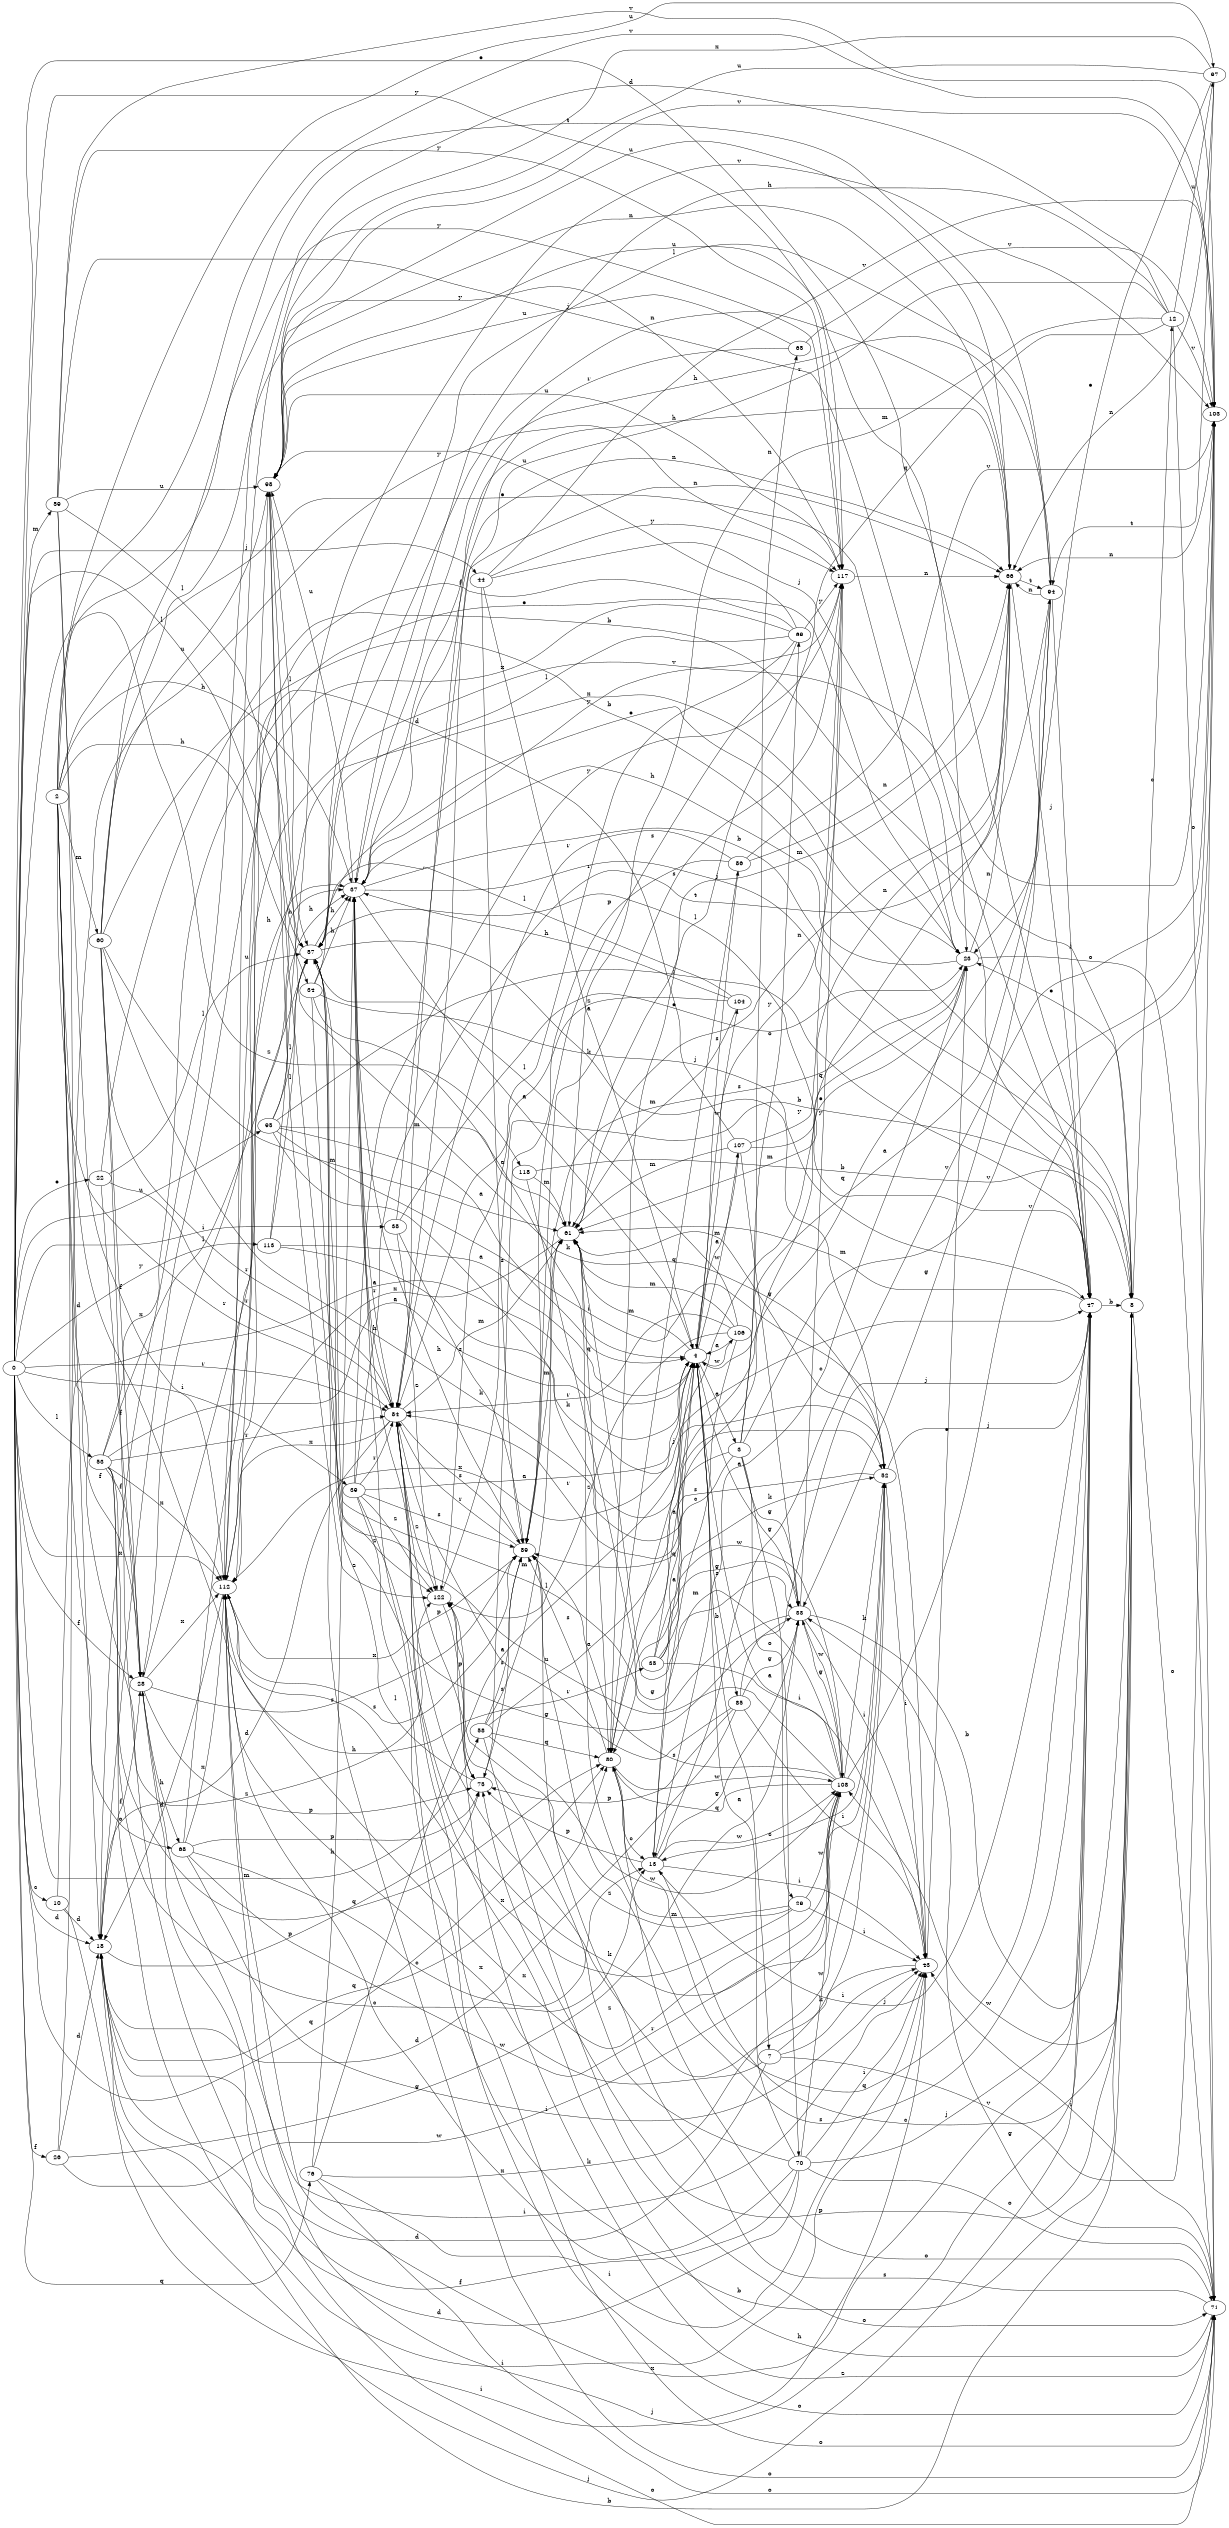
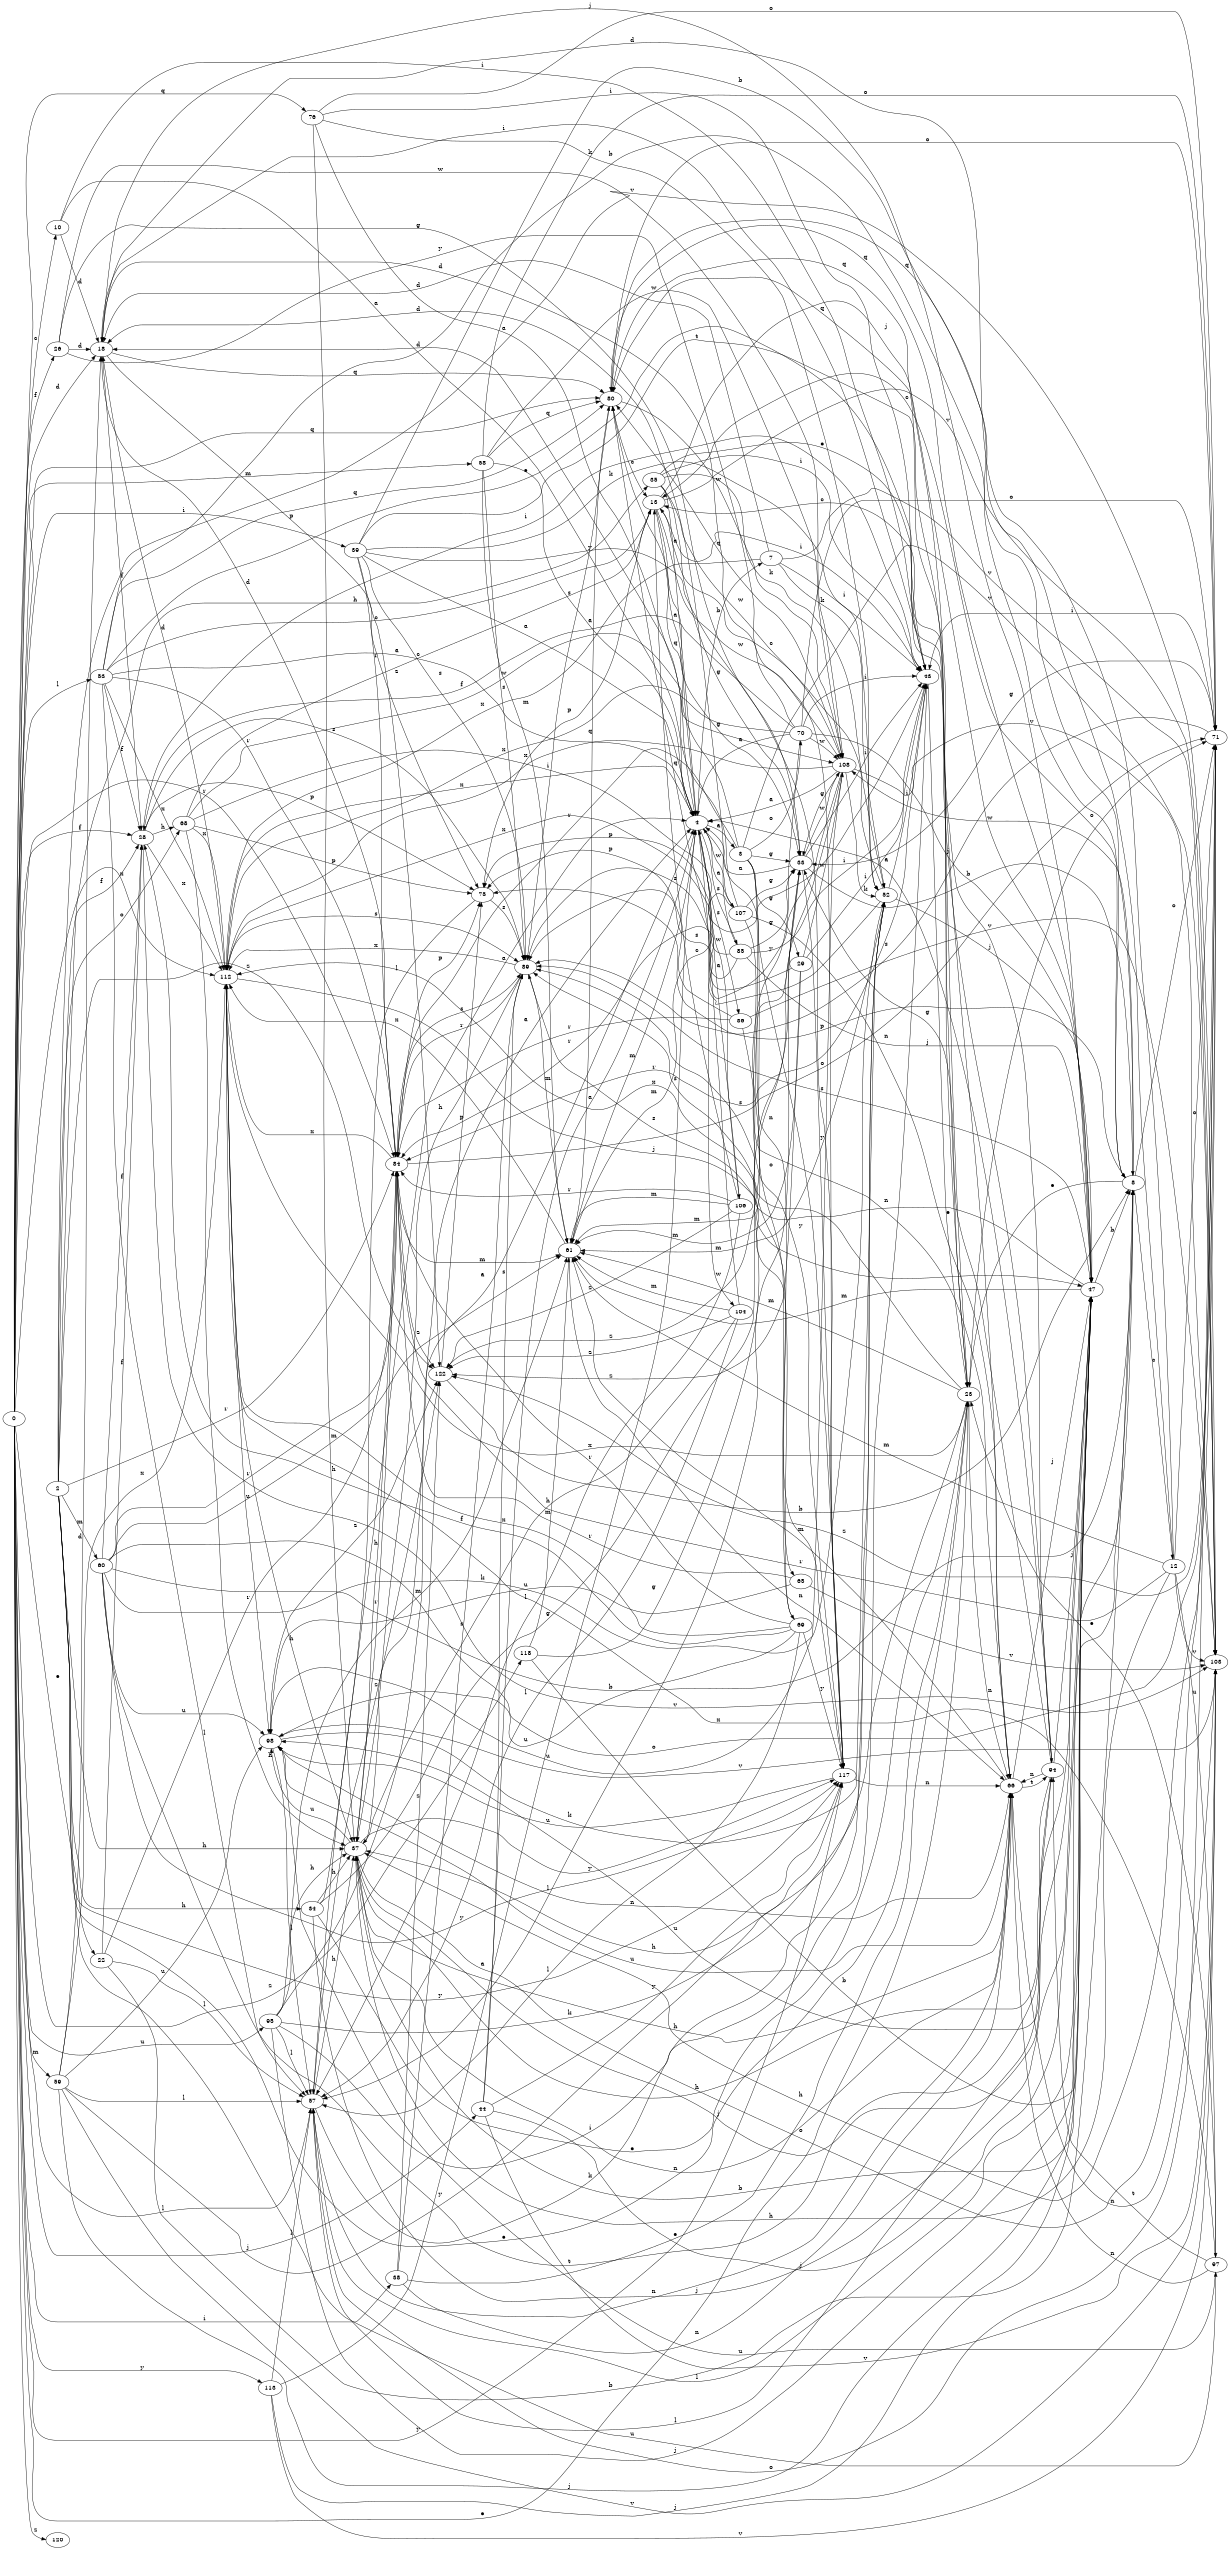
edge "86" -> "80": now "104" -> "80"
node "120": added
